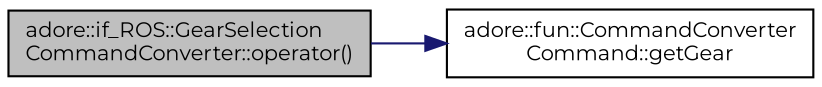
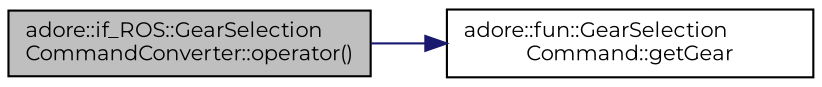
node "adore::fun::CommandConverter Command::getGear": label "adore::fun::CommandConverter Command::getGear" -> "adore::fun::GearSelection Command::getGear"
